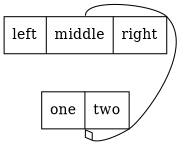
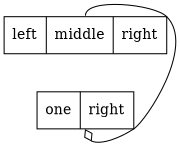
node "one": text "two" -> "right"
